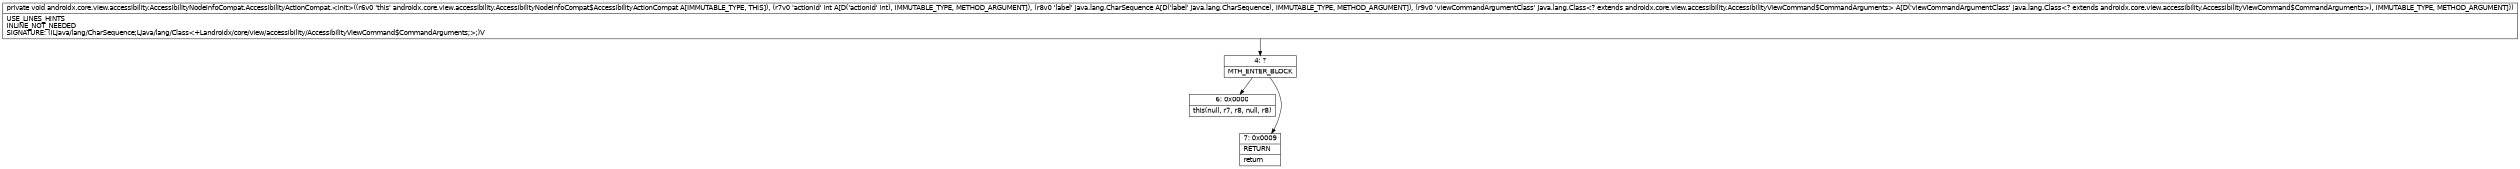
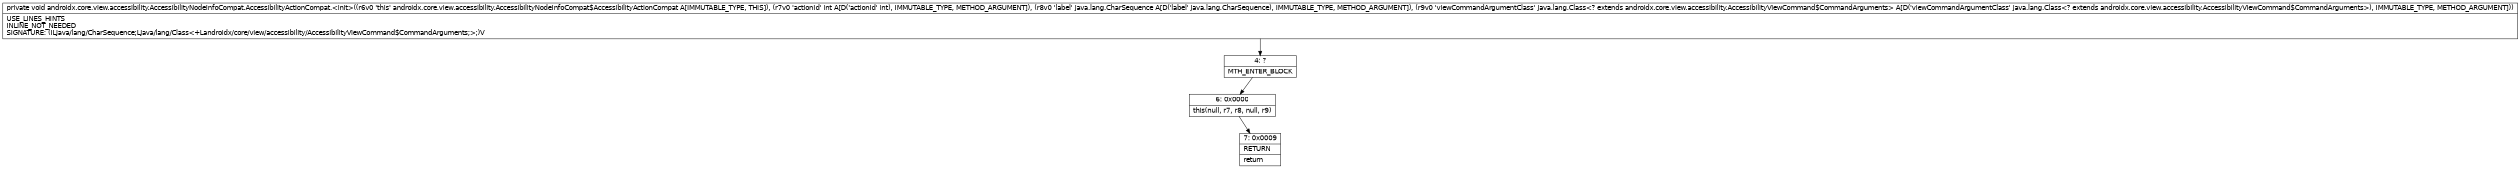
edge "4: ?" -> "7: 0x0009": now "6: 0x0000" -> "7: 0x0009"
node "6: 0x0000": text "this(null, r7, r8, null, r8)" -> "this(null, r7, r8, null, r9)"
